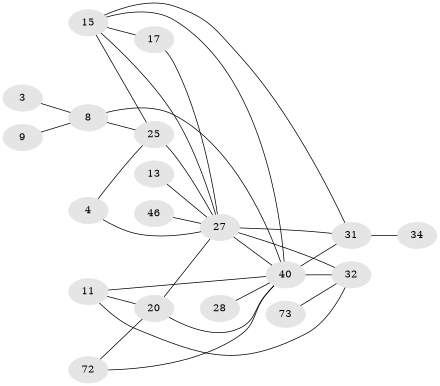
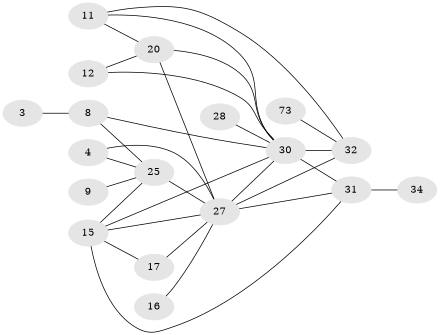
edge "8" -- "9": now "25" -- "9"
node "13": removed
node "46": label "46" -> "16"
node "40": label "40" -> "30"
node "72": label "72" -> "12"
